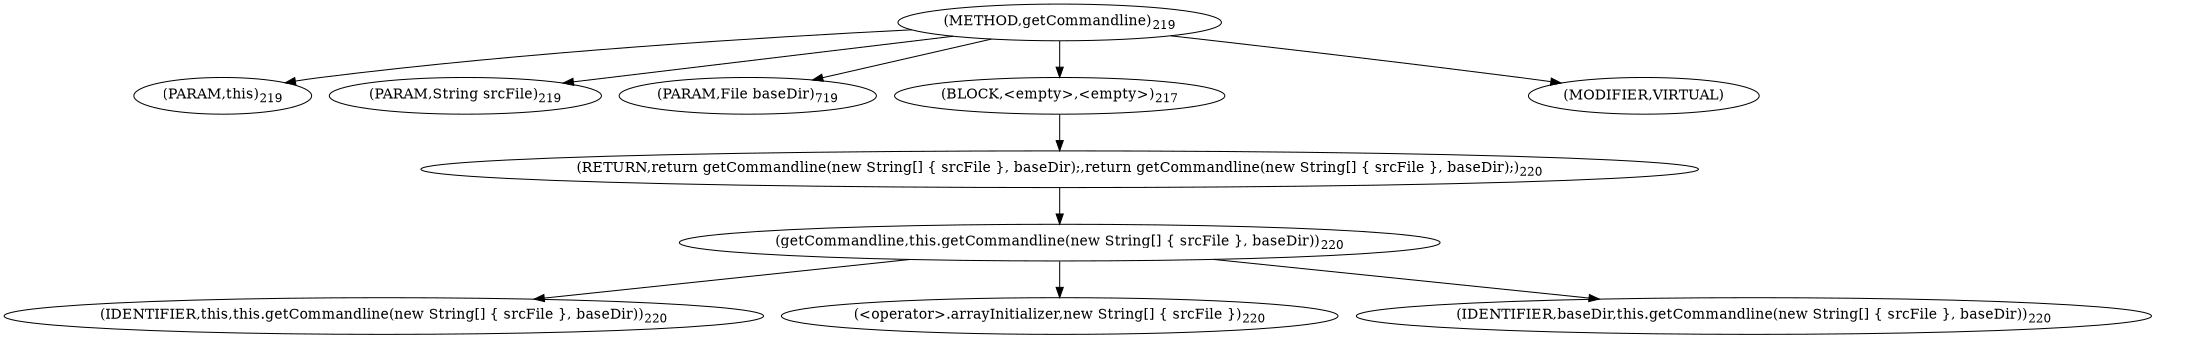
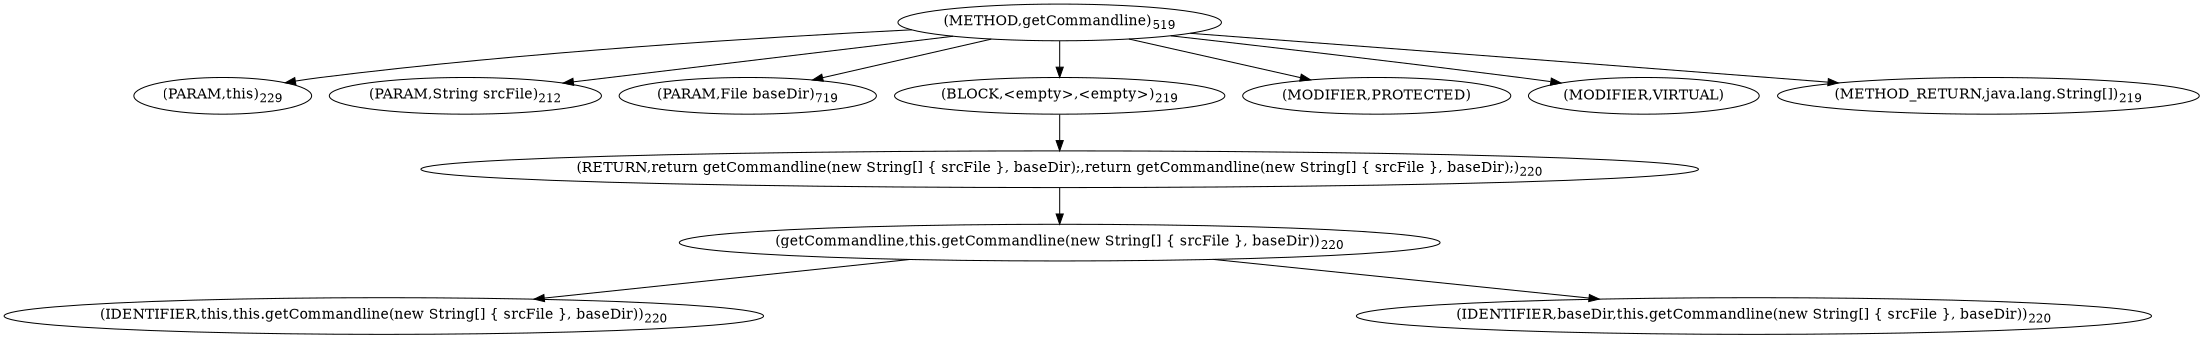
node "(METHOD,getCommandline)": text "219" -> "519"
node "(PARAM,this)": text "219" -> "229"
node "(PARAM,String srcFile)": text "219" -> "212"
node "(BLOCK,<empty>,<empty>)": text "217" -> "219"
node "(MODIFIER,PROTECTED)": added
node "(METHOD_RETURN,java.lang.String[])": added
node "(<operator>.arrayInitializer,new String[] { srcFile })": removed
